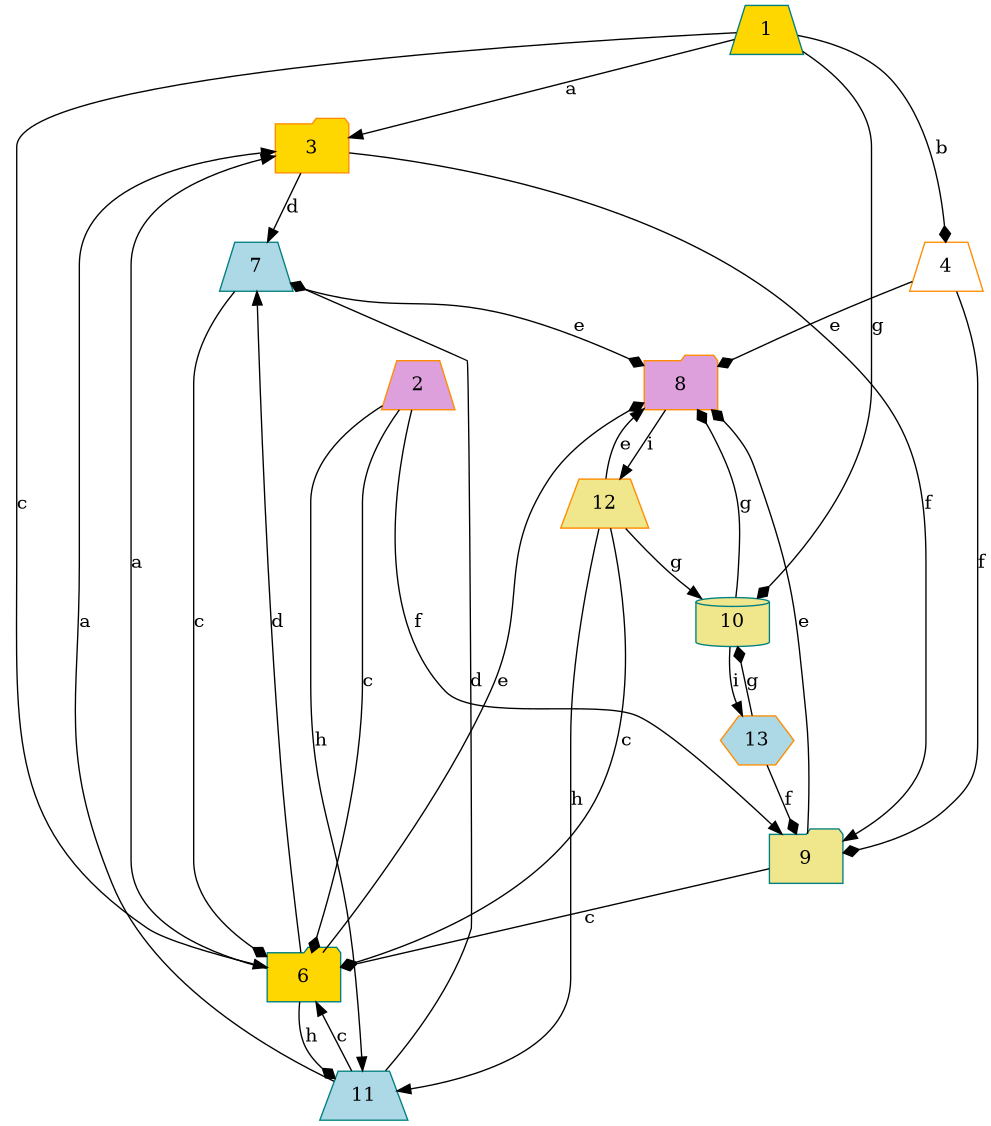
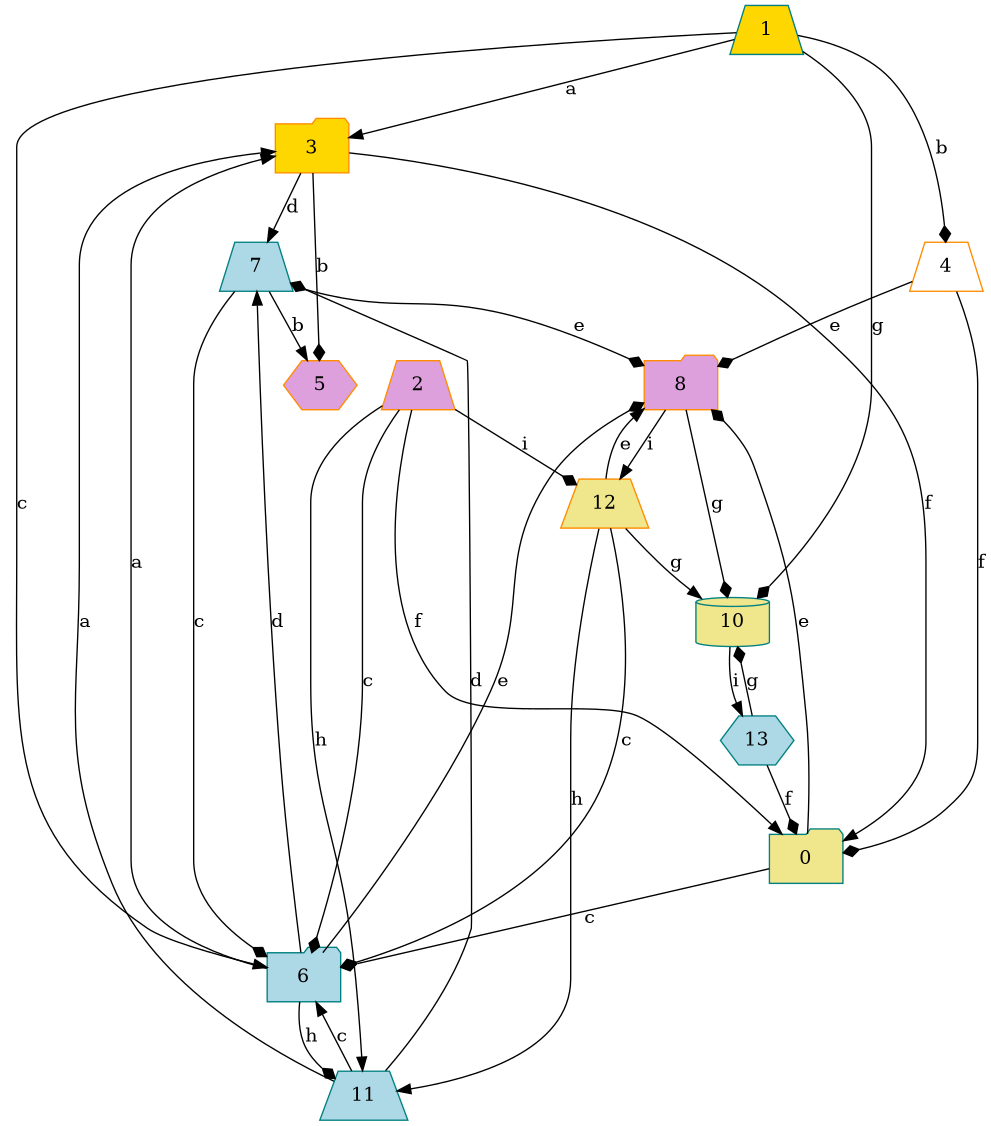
node "5": added
edge "2" -> "12": added, label "i"
edge "10" -> "8": reversed
node "13": color darkorange -> teal
node "9": label "9" -> "0"
node "6": fillcolor gold -> lightblue
